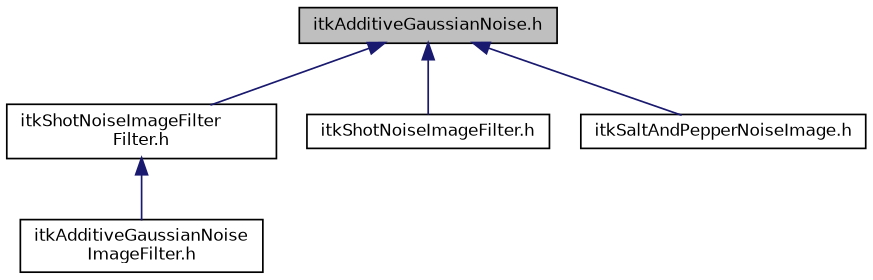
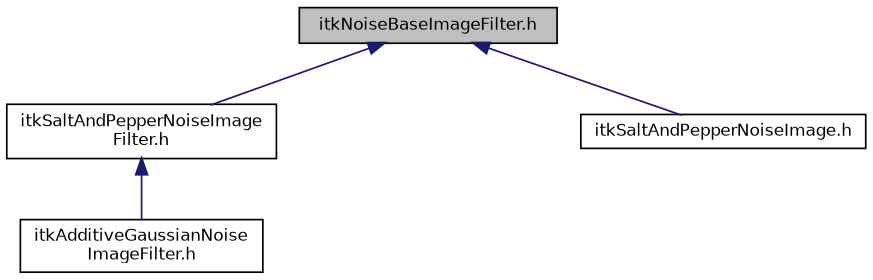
node "itkAdditiveGaussianNoise.h": label "itkAdditiveGaussianNoise.h" -> "itkNoiseBaseImageFilter.h"
node "itkShotNoiseImageFilter Filter.h": label "itkShotNoiseImageFilter Filter.h" -> "itkSaltAndPepperNoiseImage Filter.h"
node "itkShotNoiseImageFilter.h": removed
